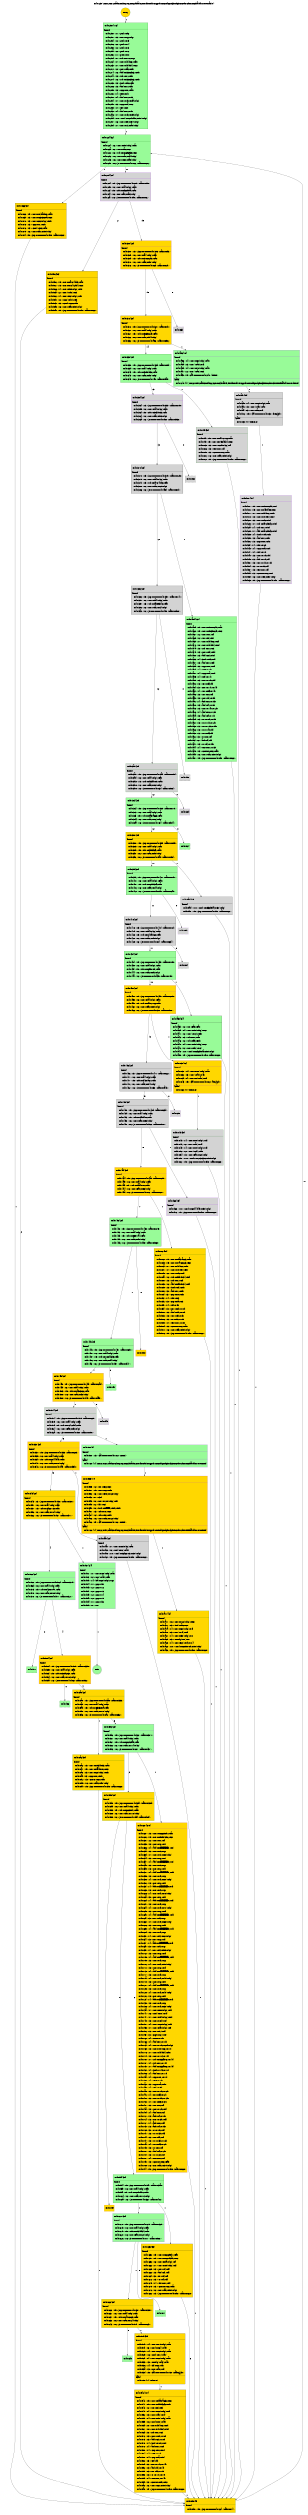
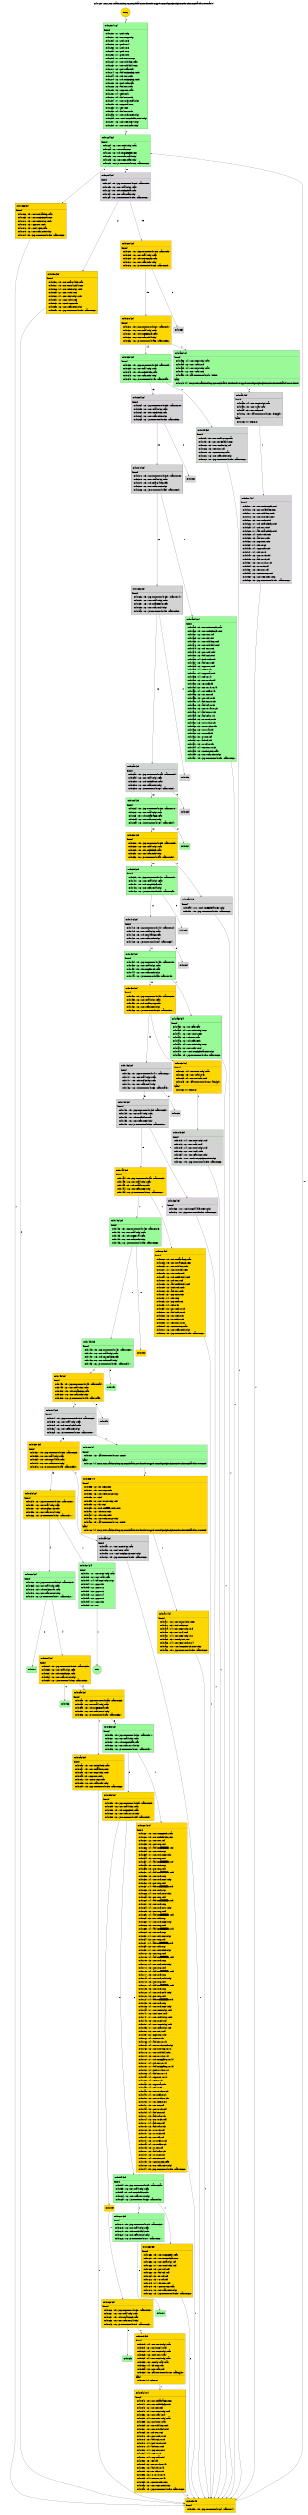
edge "0x401610 [28]" -> "0x40162c [28]": now "0x401ddf" -> "0x40162c [28]"
